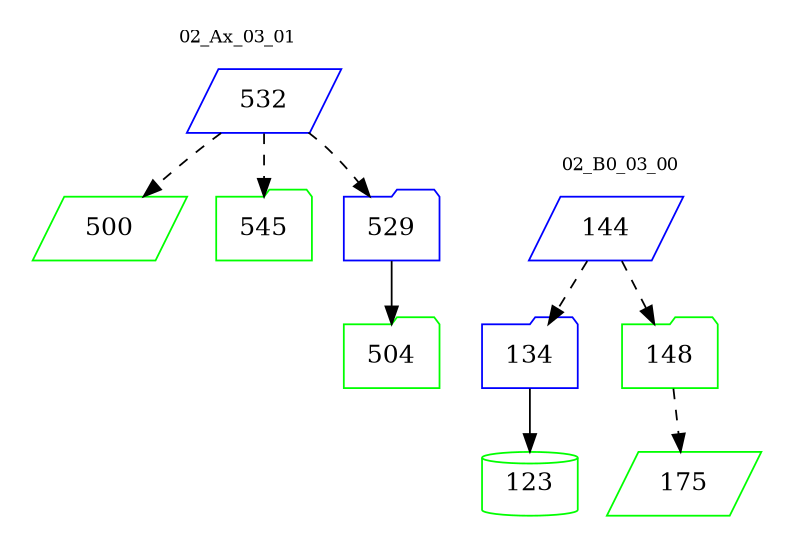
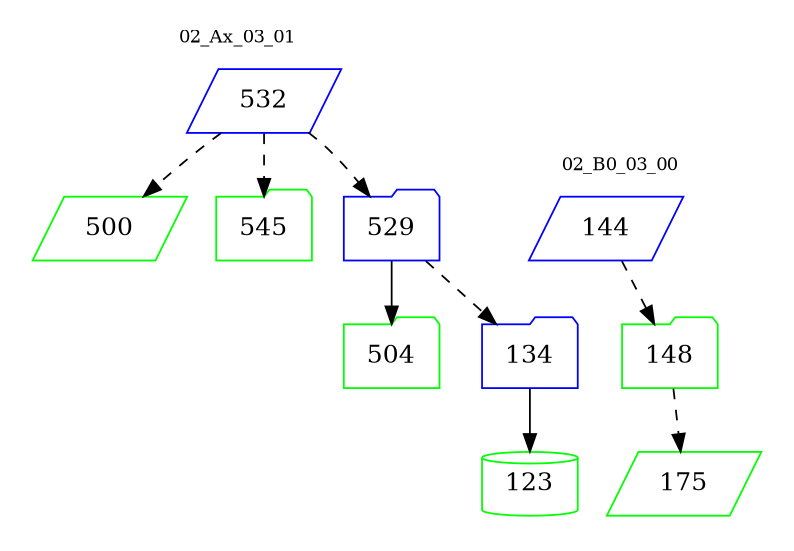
edge "144" -> "134": now "529" -> "134"
